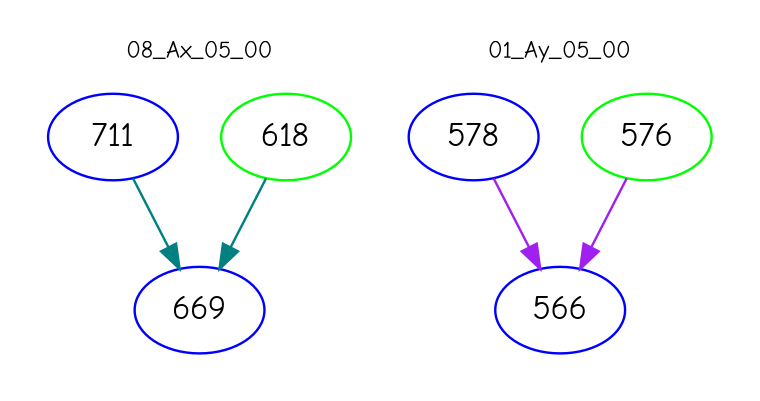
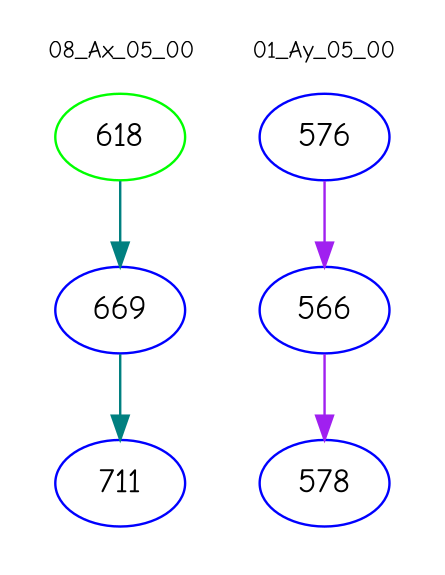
node "576": color green -> blue
edge "711" -> "669": reversed
edge "578" -> "566": reversed
